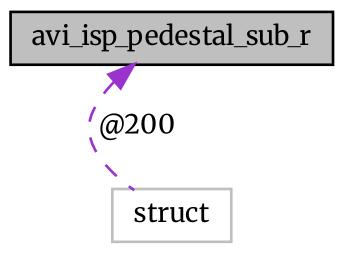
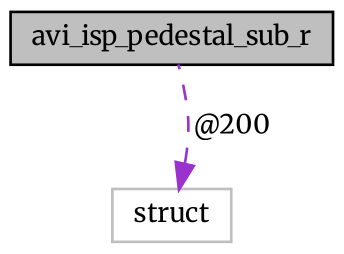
edge "struct" -> "avi_isp_pedestal_sub_r": reversed
